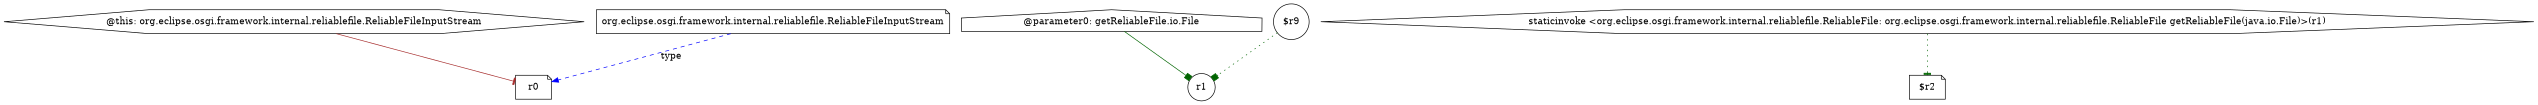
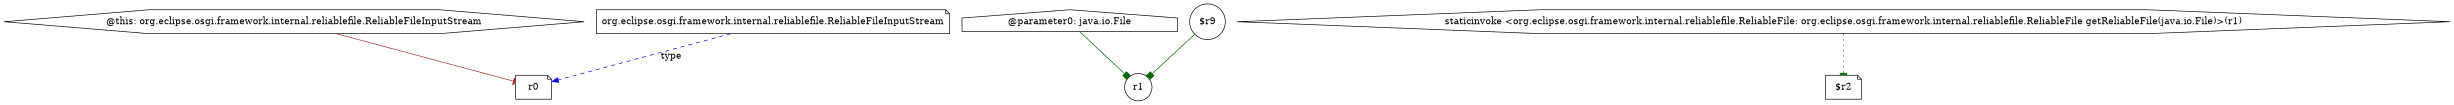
node "@parameter0: getReliableFile.io.File": label "@parameter0: getReliableFile.io.File" -> "@parameter0: java.io.File"
edge "$r9" -> "r1": style dotted -> solid
